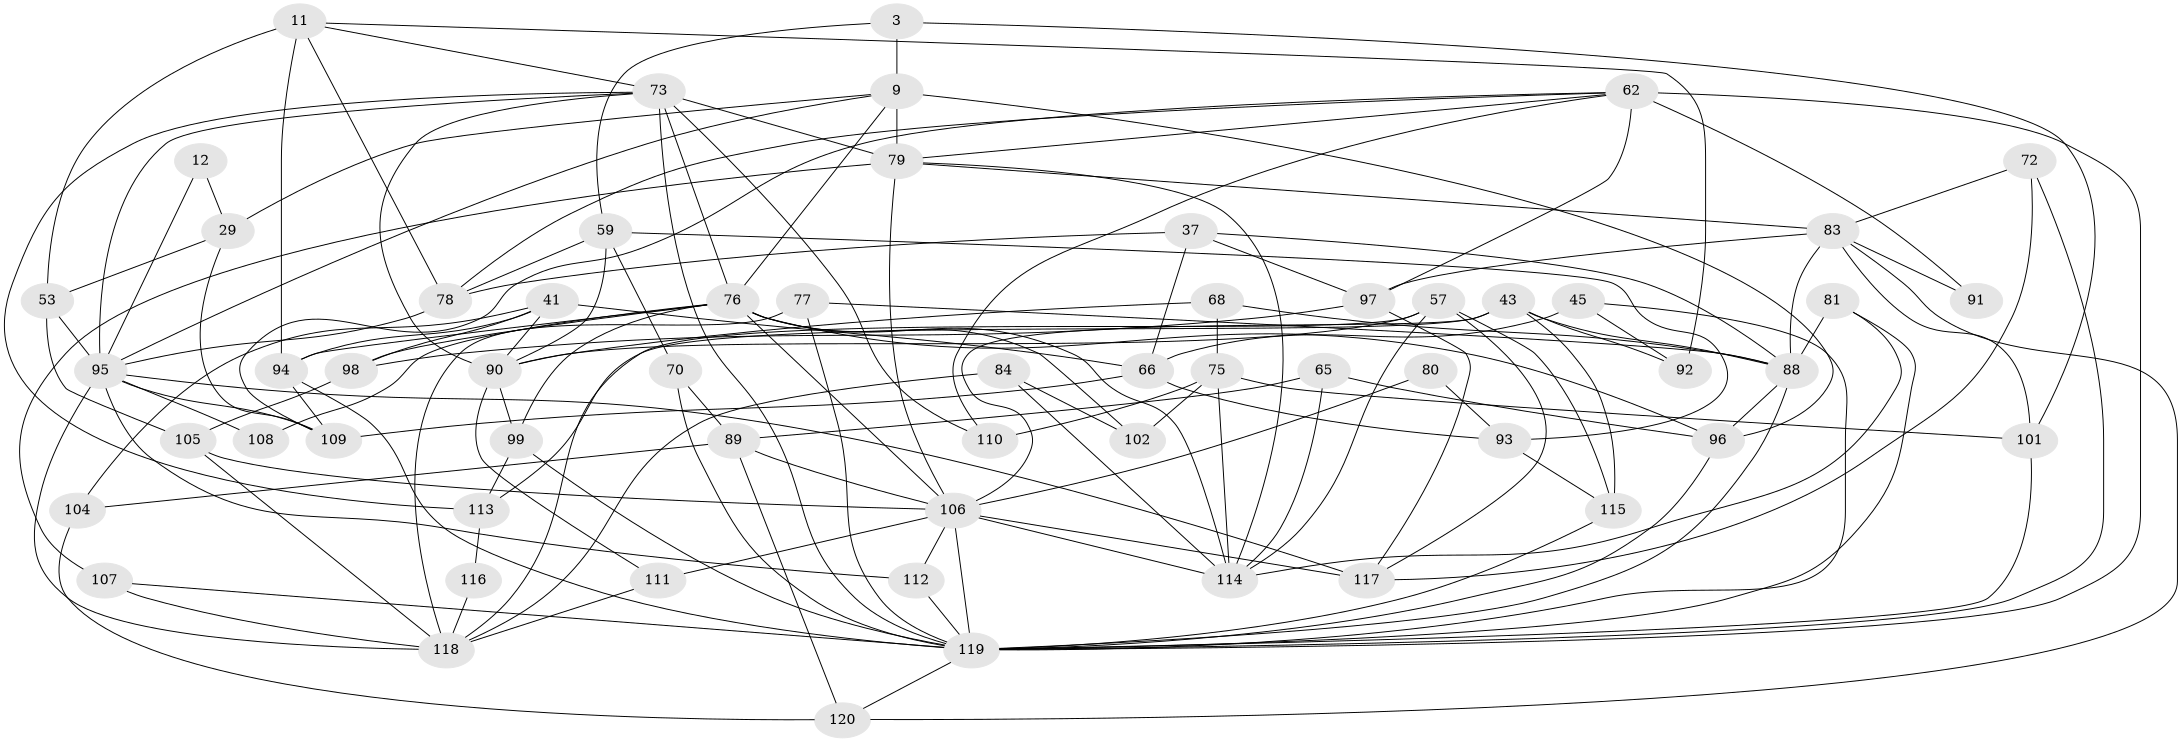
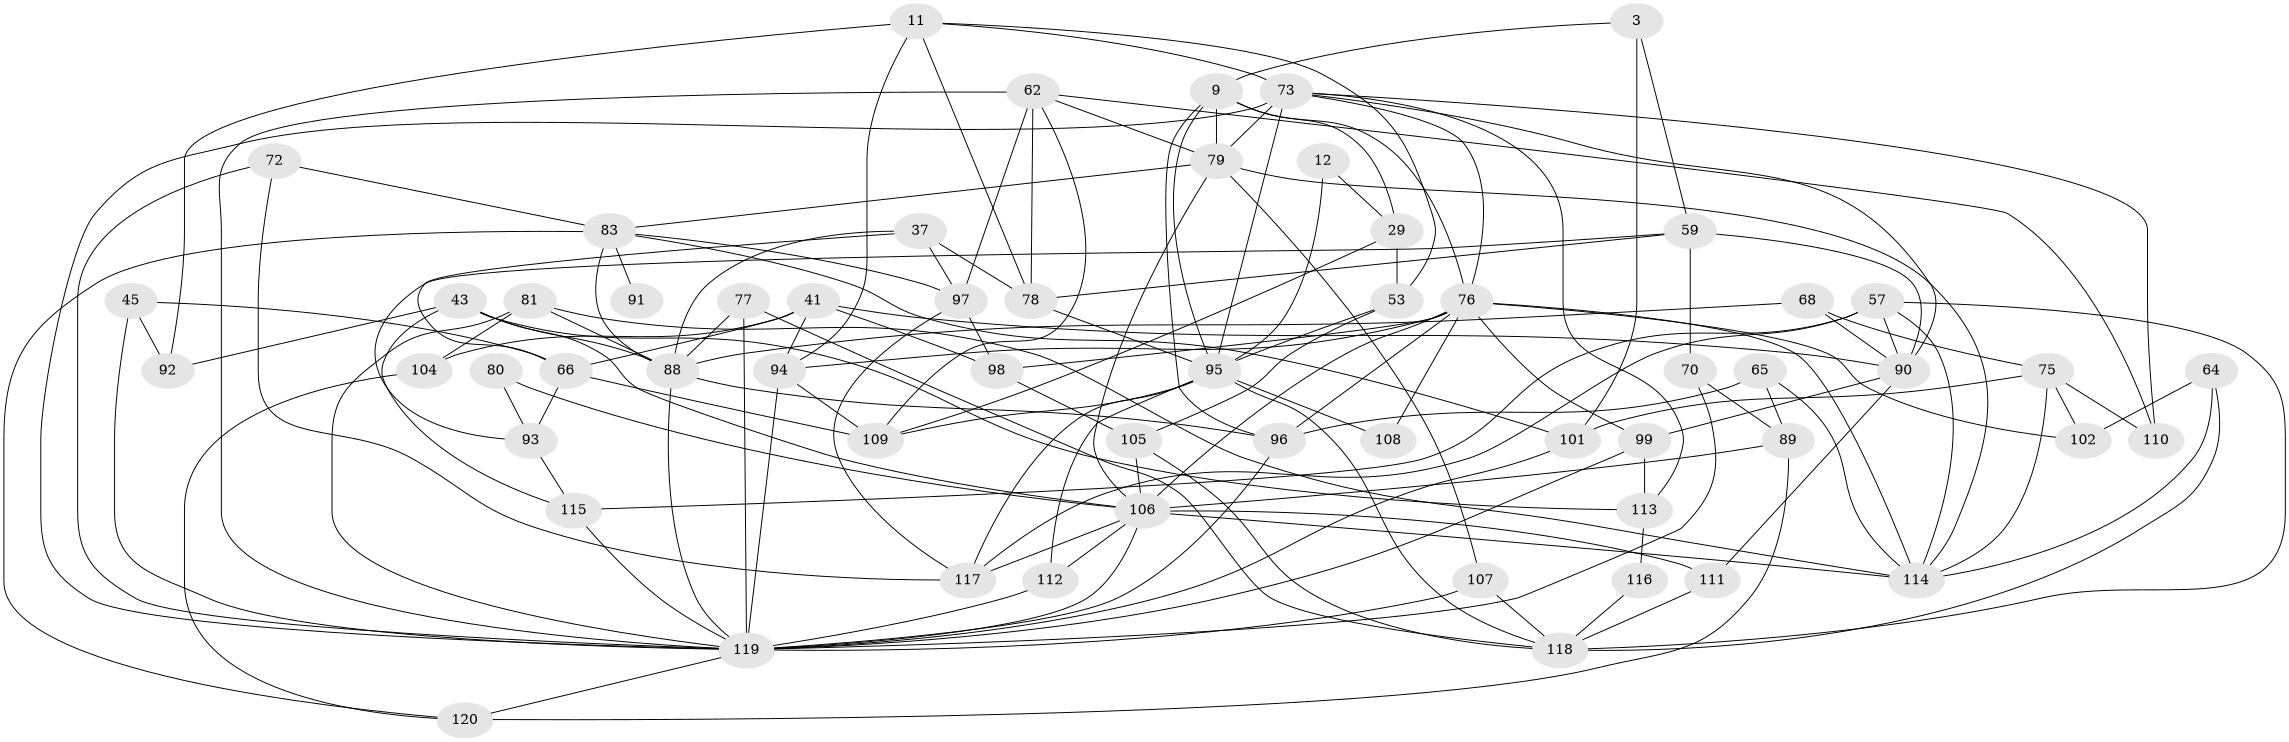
edge "62" -- "91": removed
node "84": label "84" -> "64"
edge "89" -- "104": now "81" -- "104"
